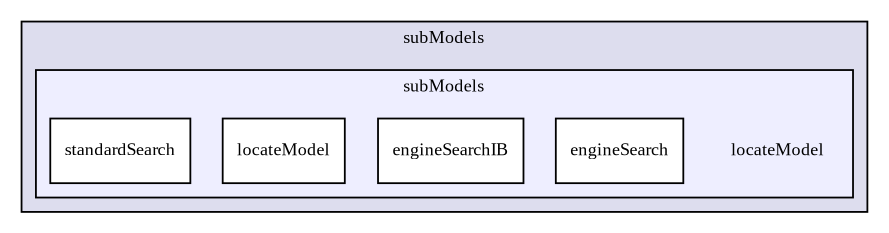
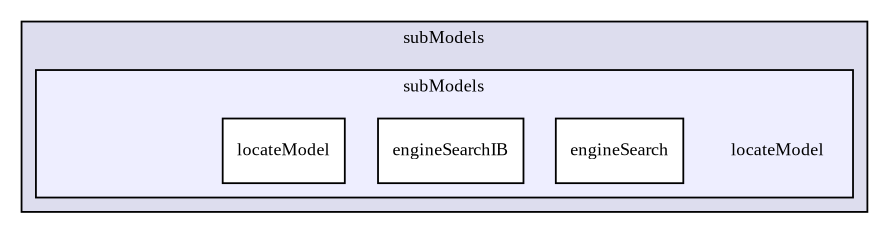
node "standardSearch": removed
